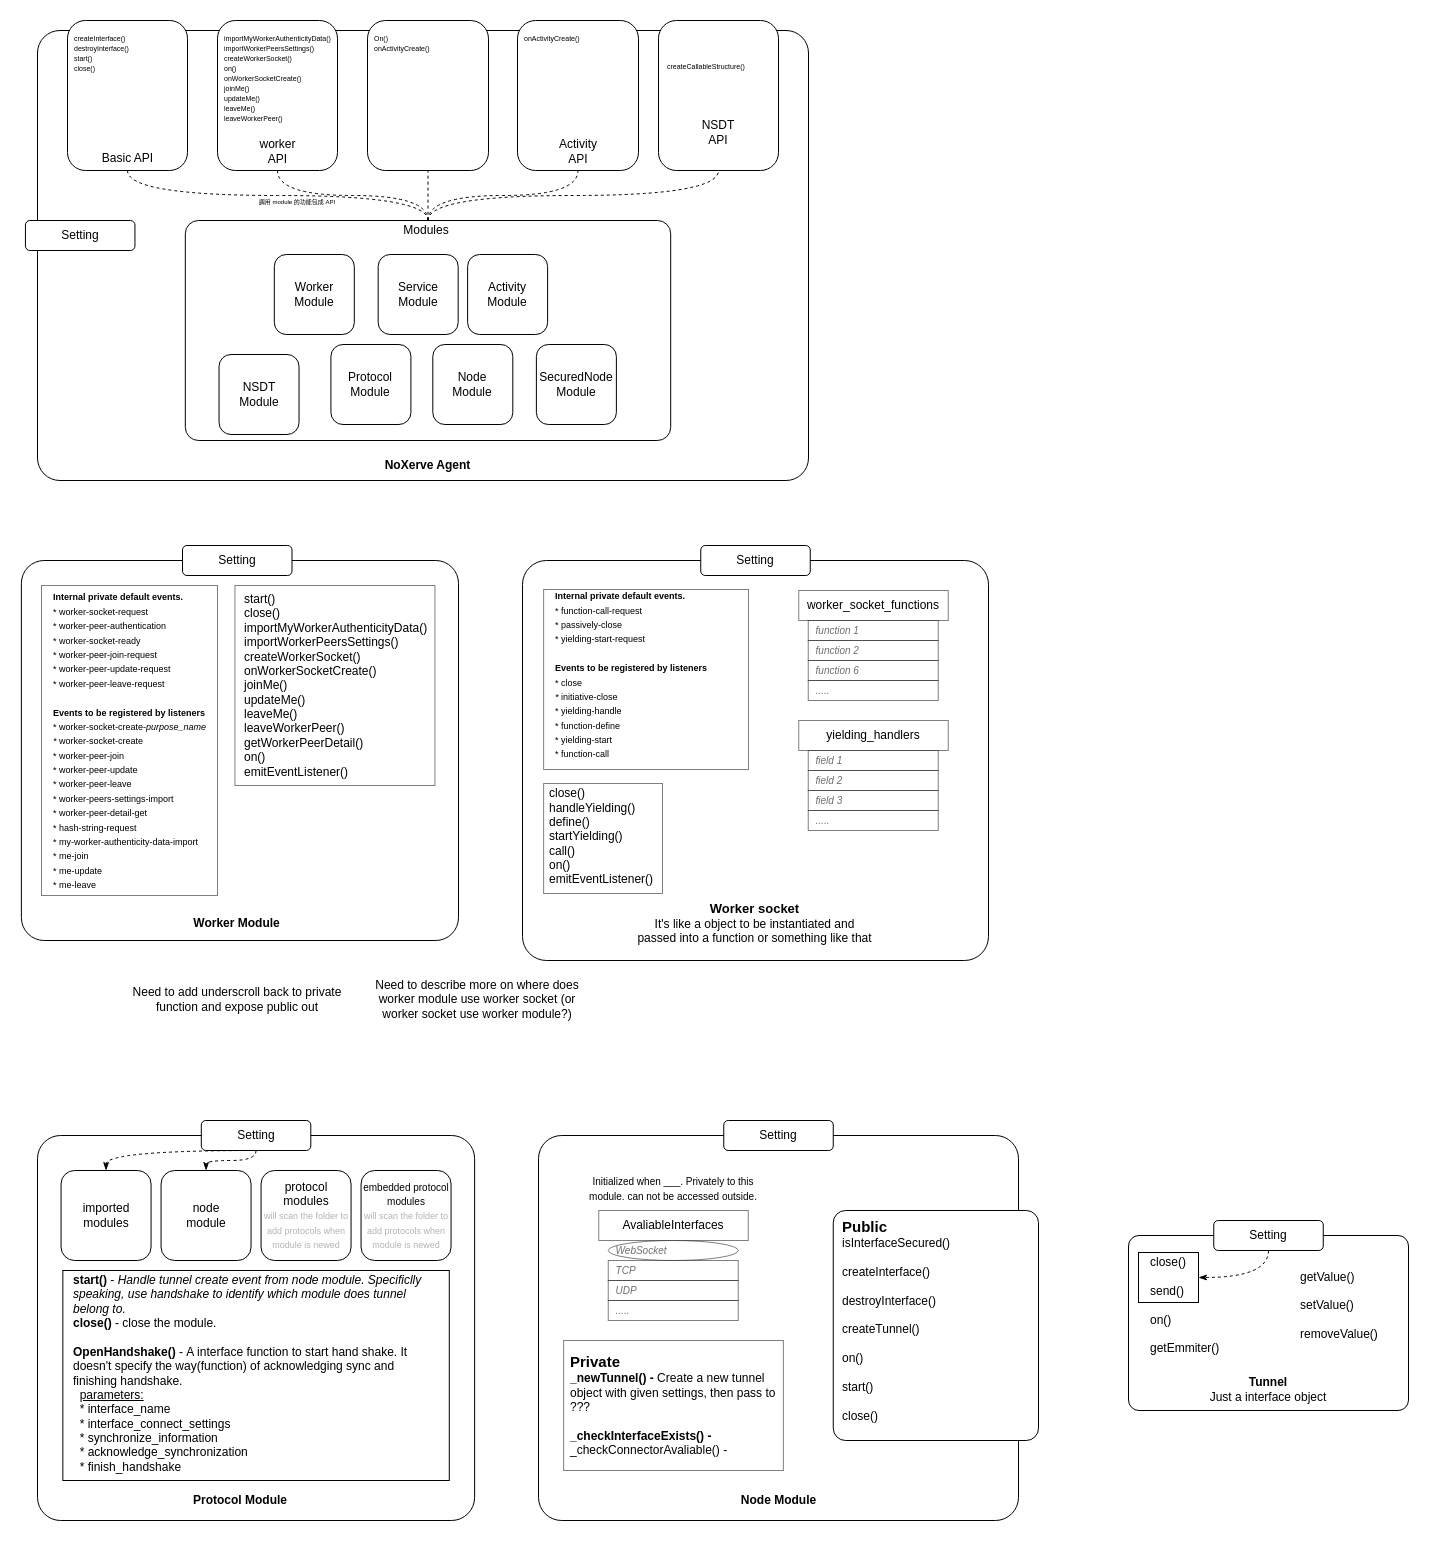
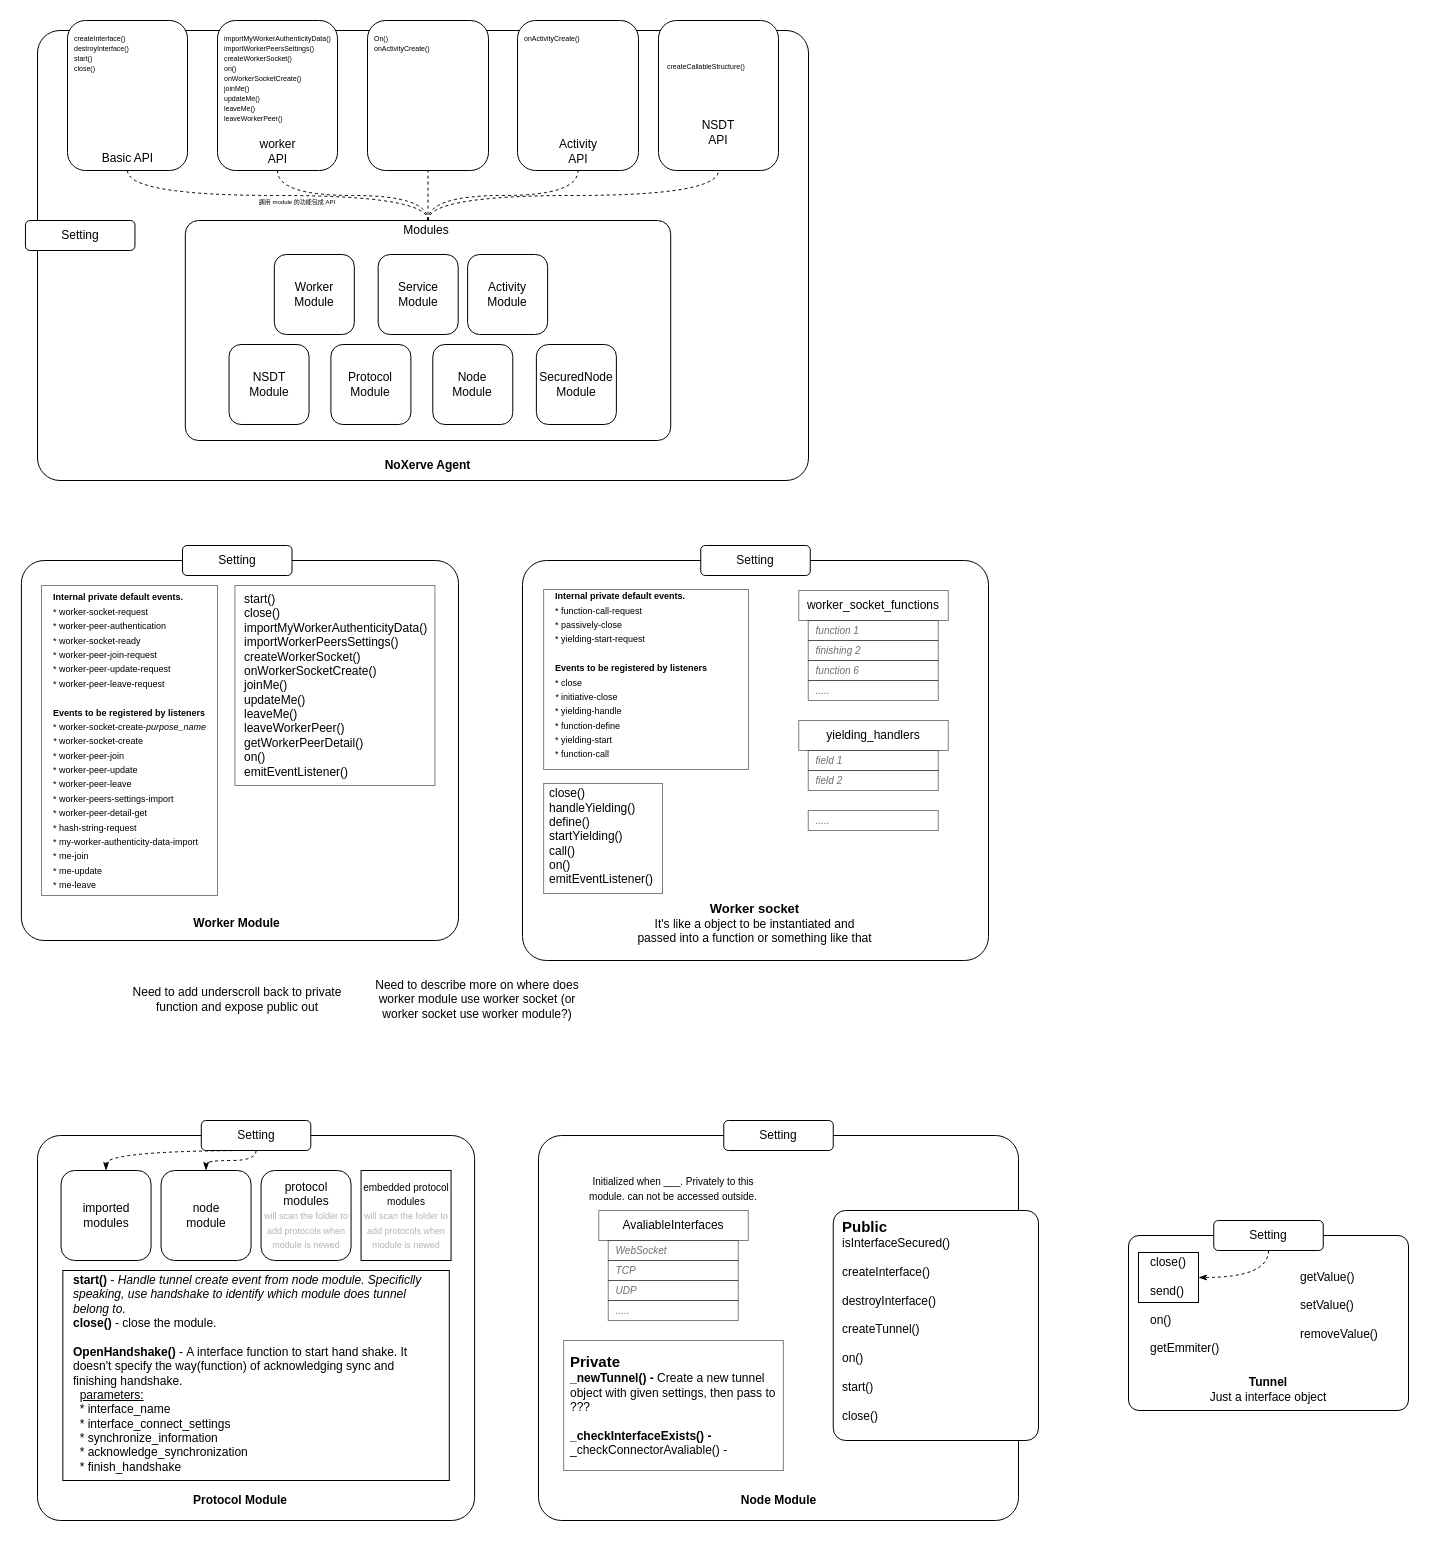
node "NSDT Module": moved (259, 395) -> (269, 385)
node "function 2": label "function 2" -> "finishing 2"
node "field 3": removed
node "embedded protocol modules will scan the folder to add protocols when module is newed": shape rounded rectangle -> rectangle
node "WebSocket": shape ellipse -> rectangle
